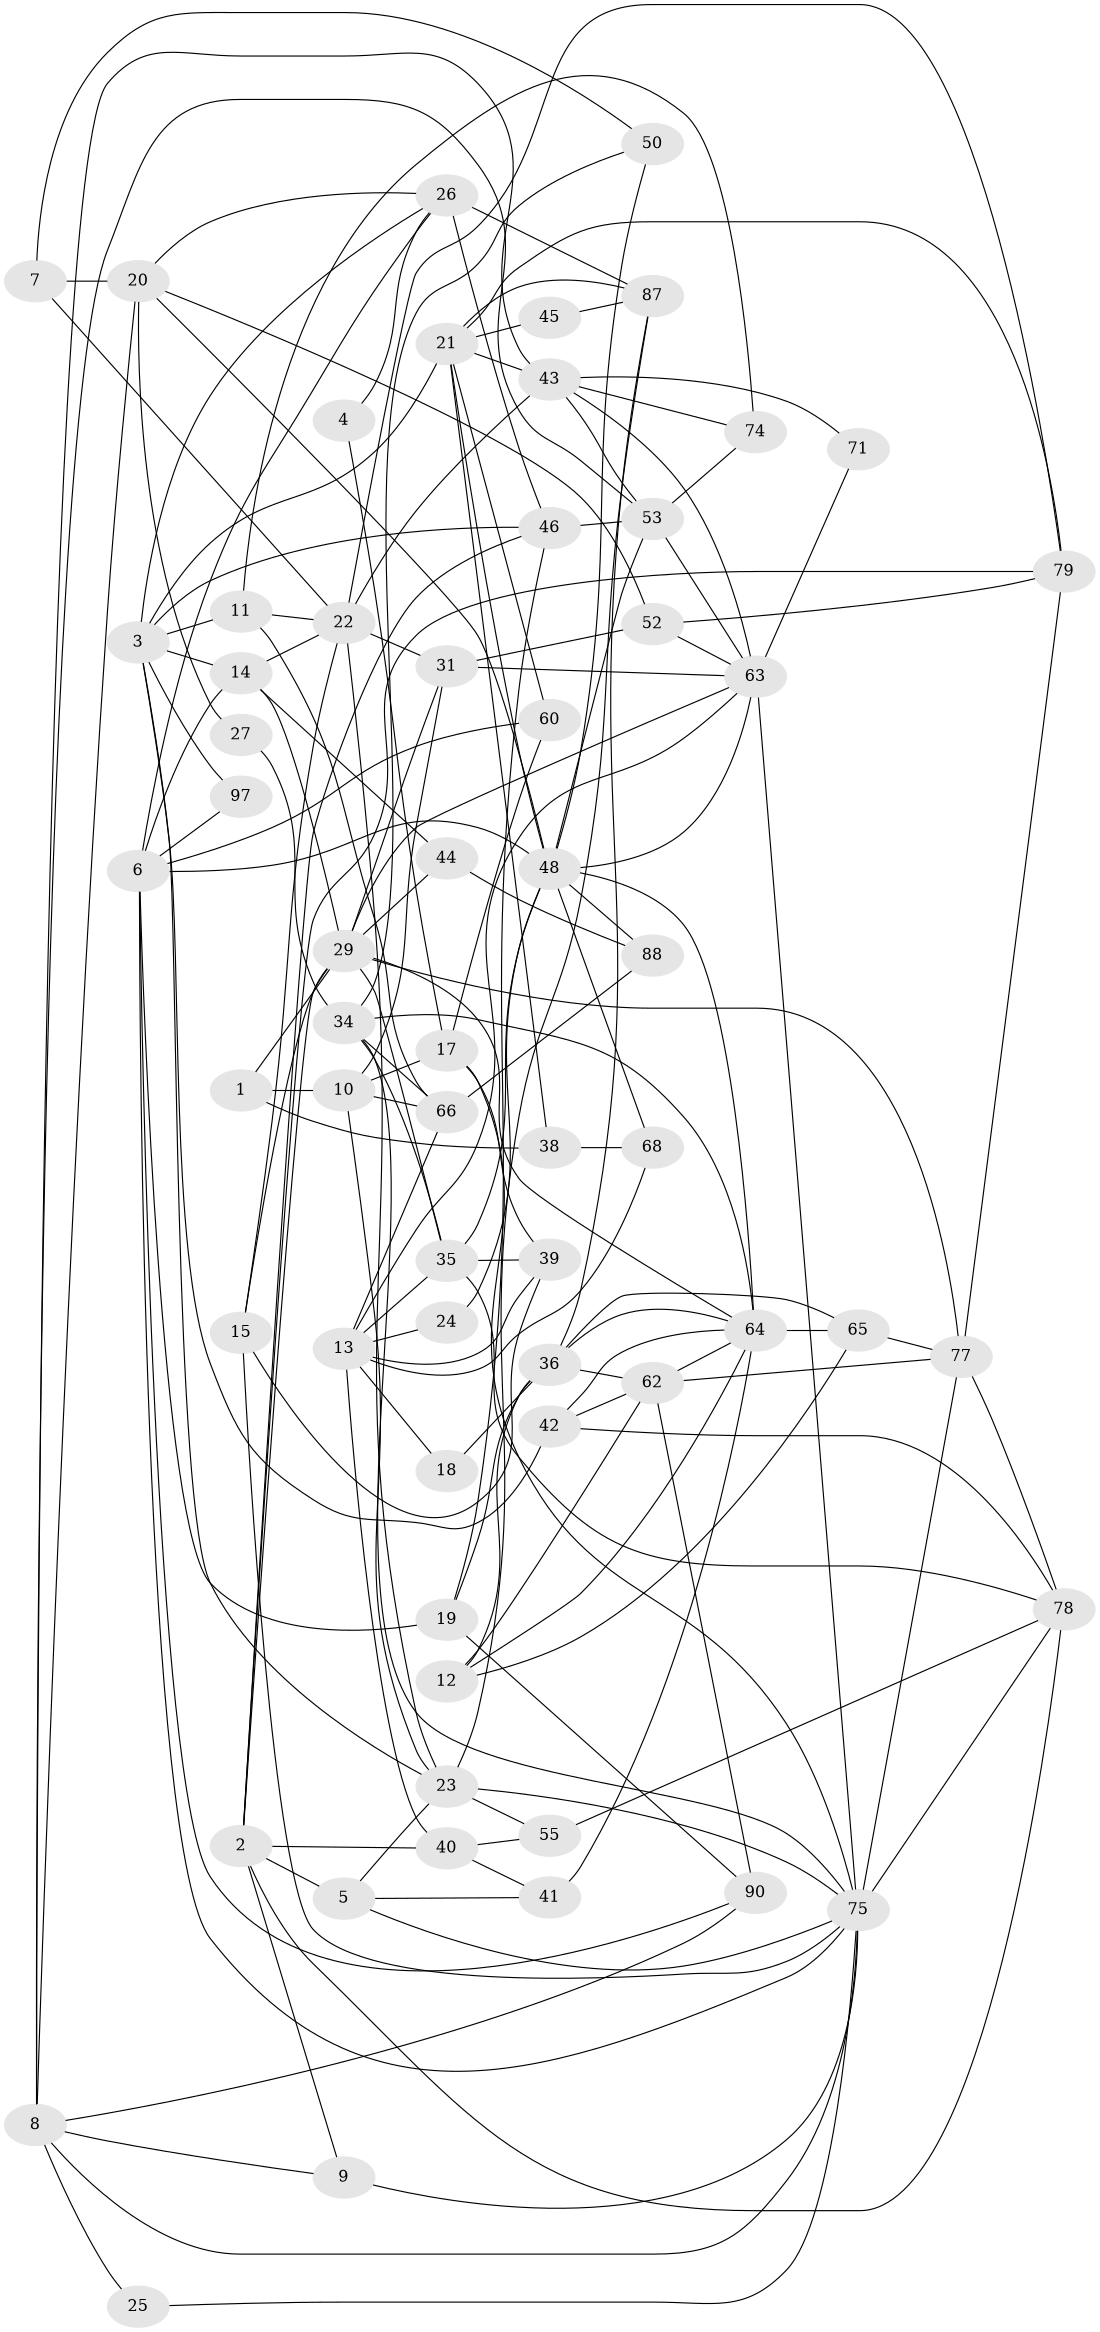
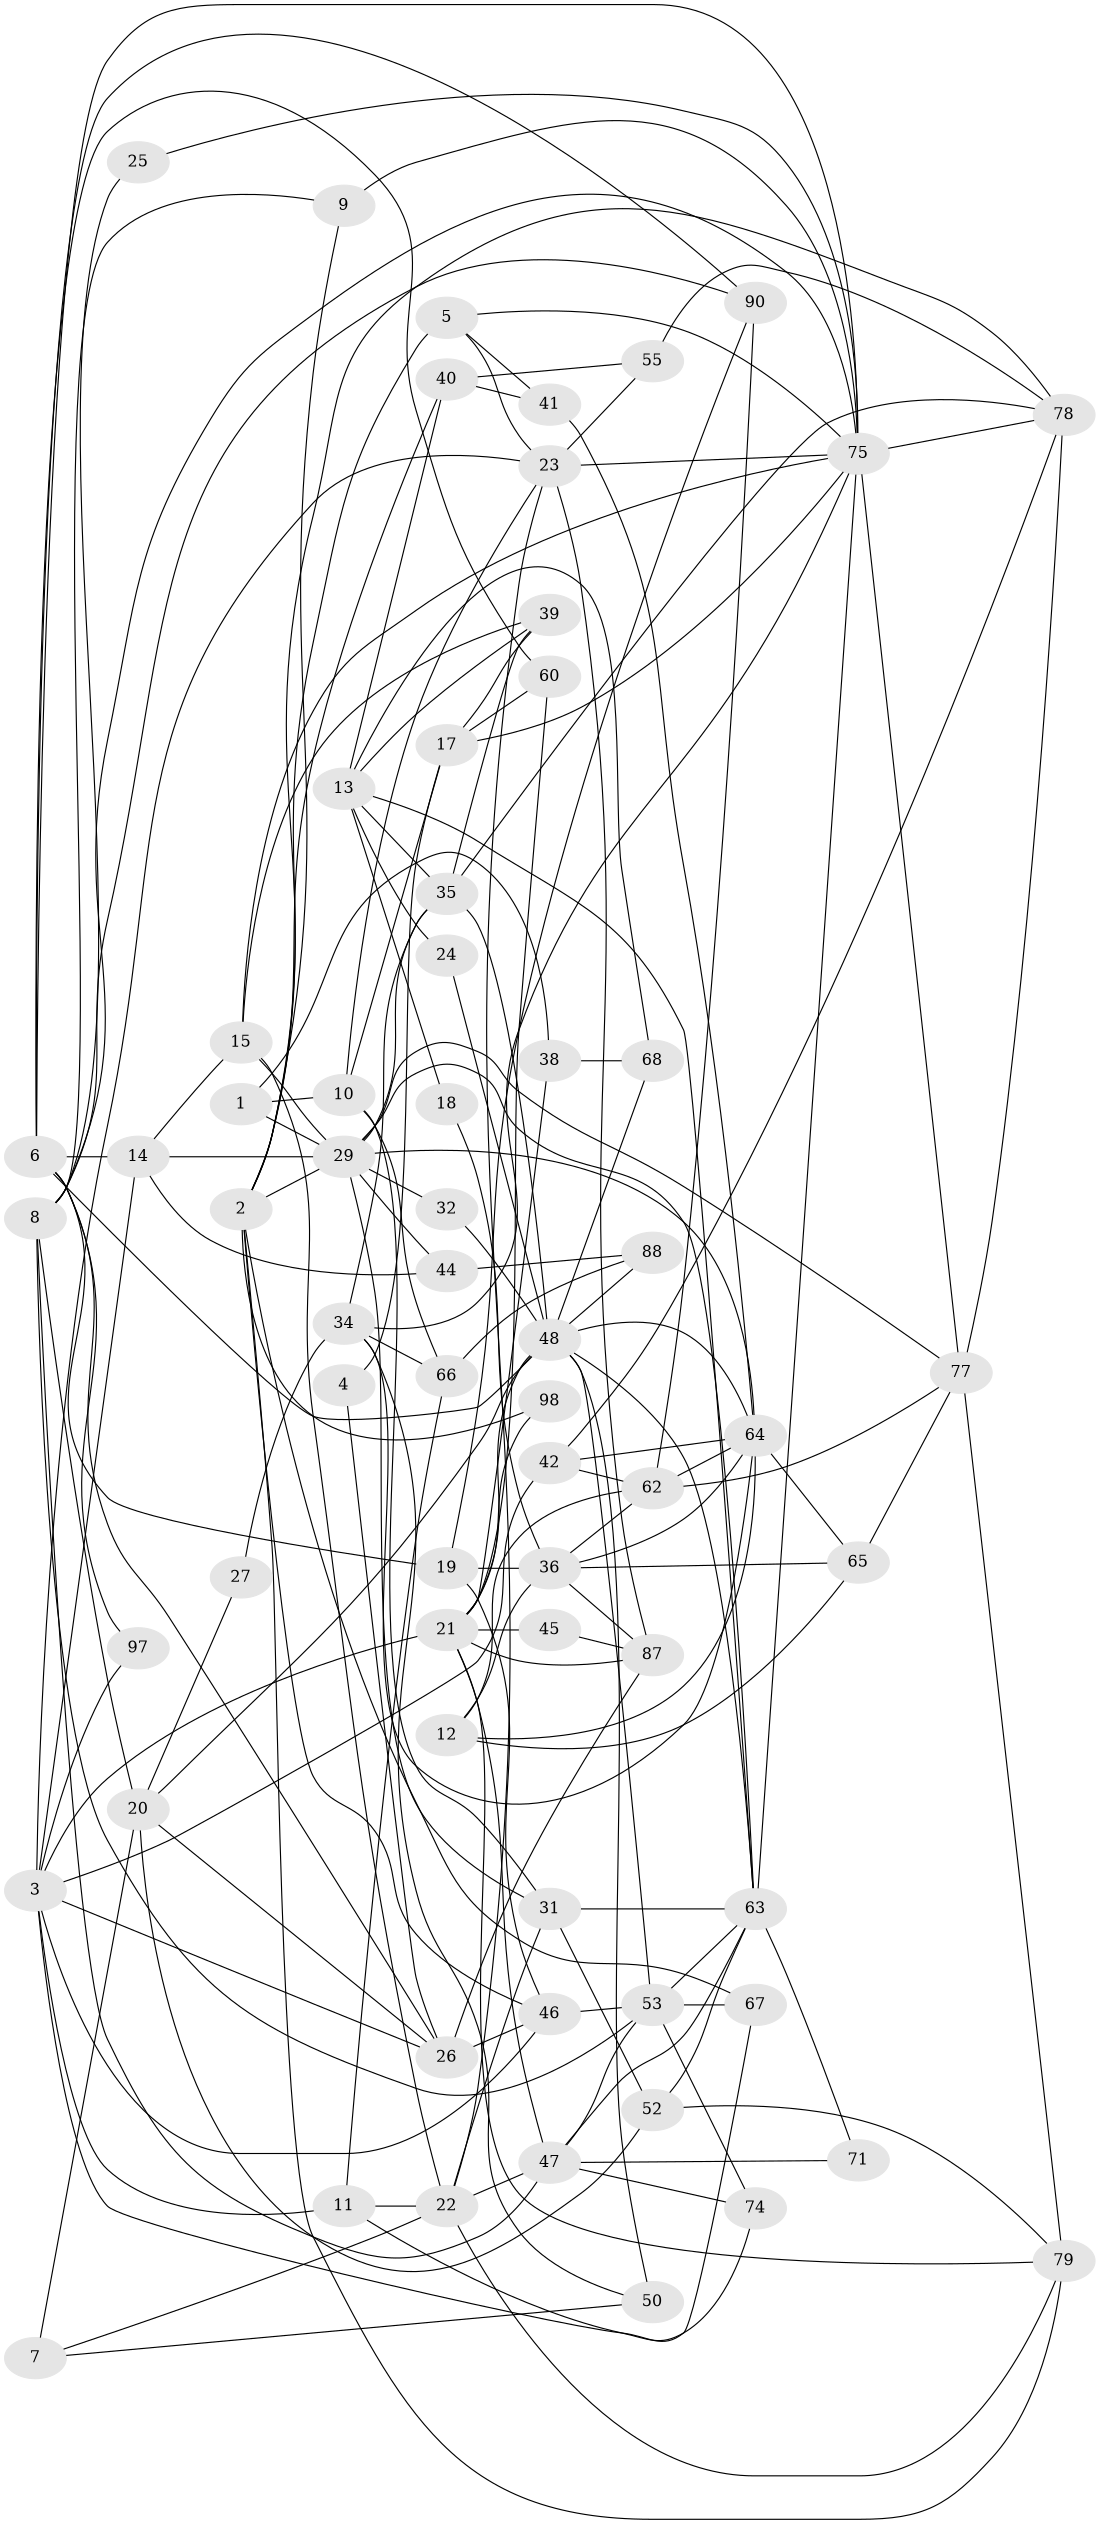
node "43": label "43" -> "47"
edge "22" -- "14": now "15" -- "14"
node "32": added
edge "66" -- "13": removed
node "98": added
node "67": added
